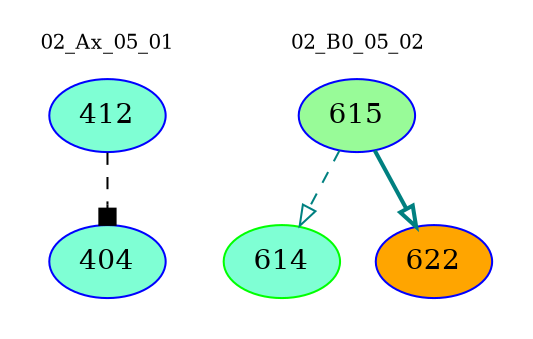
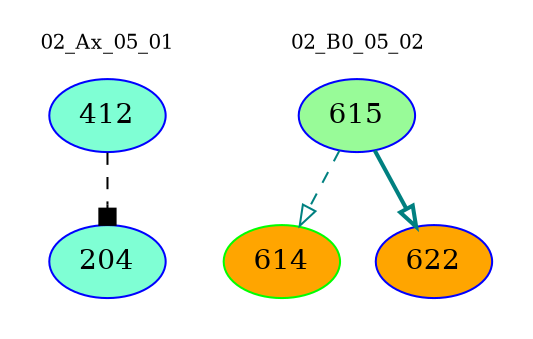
node "404": label "404" -> "204"
node "614": fillcolor aquamarine -> orange
